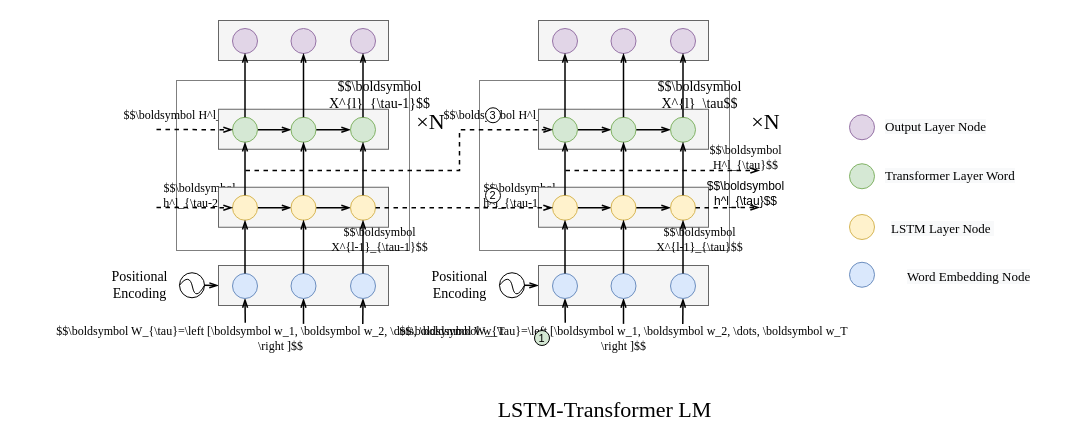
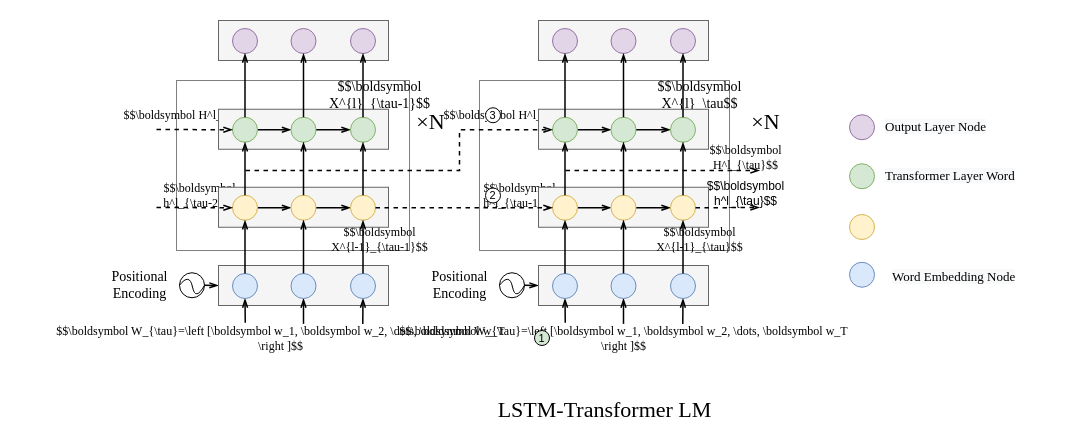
node "LSTM Layer Node": removed
node "Word Embedding Node": moved (980, 277) -> (965, 277)
